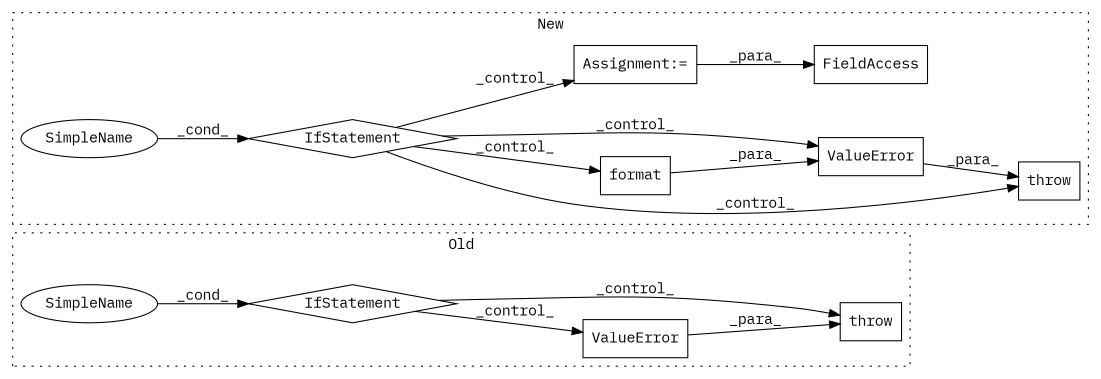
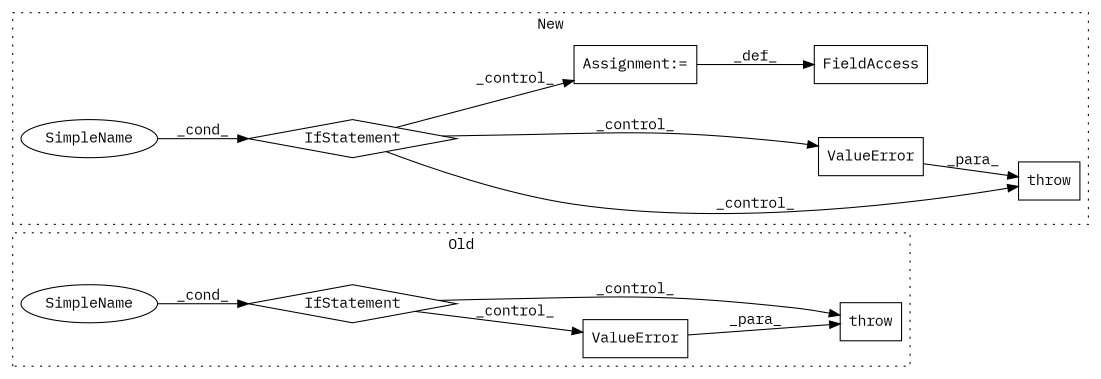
edge "Assignment:=" -> "FieldAccess": label "_para_" -> "_def_"
node "format": removed
